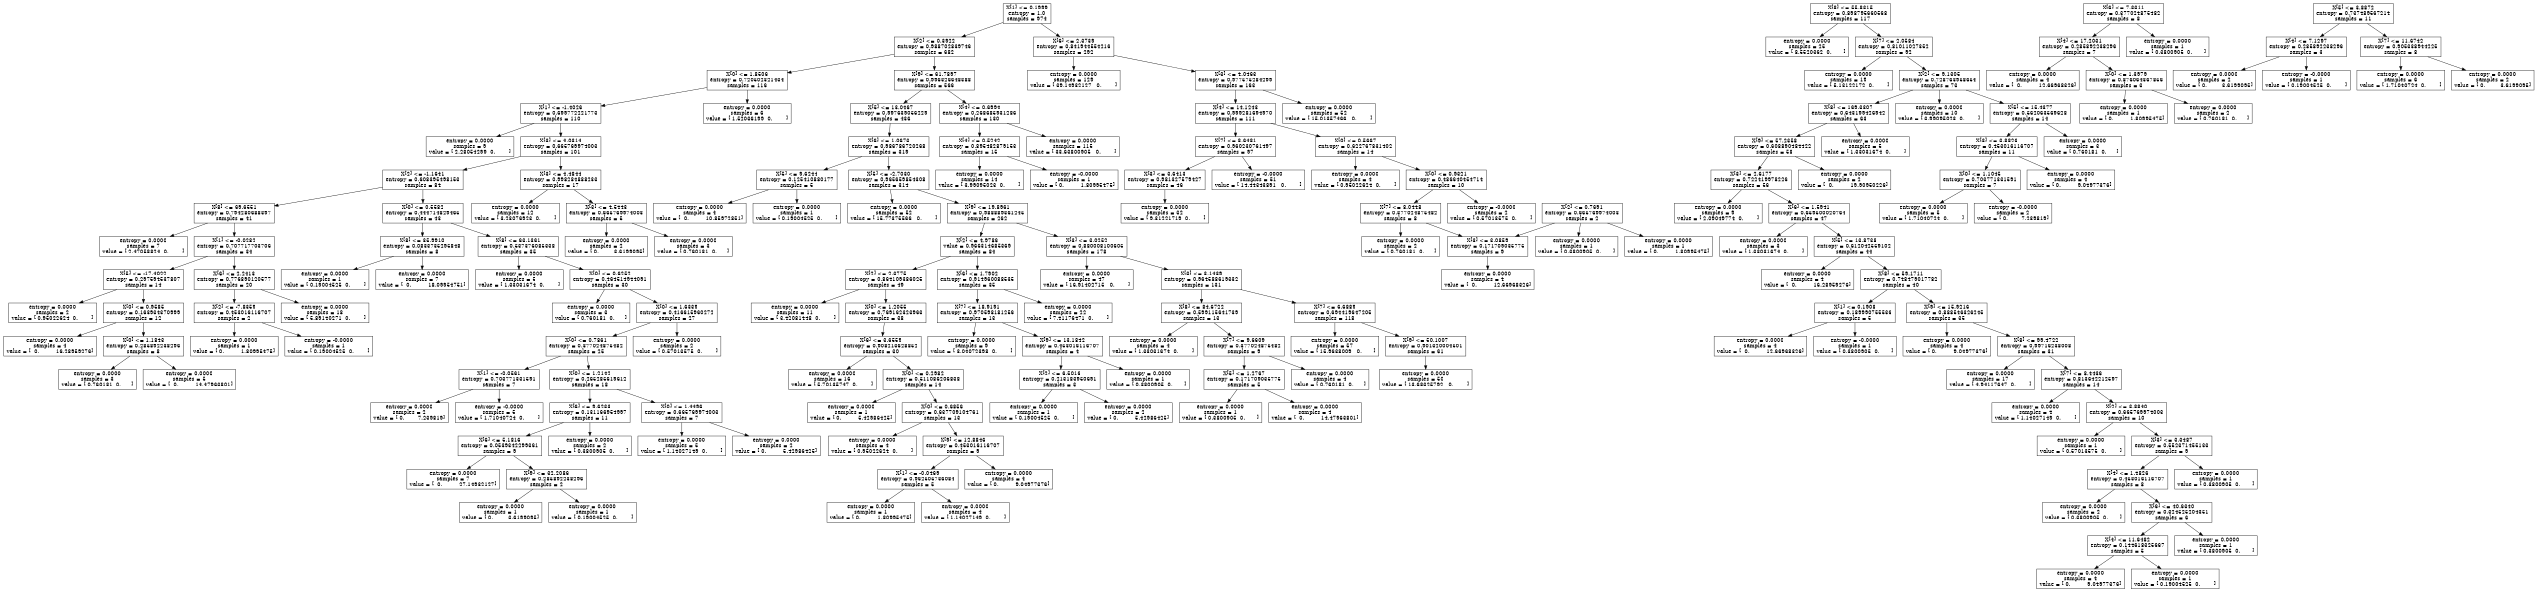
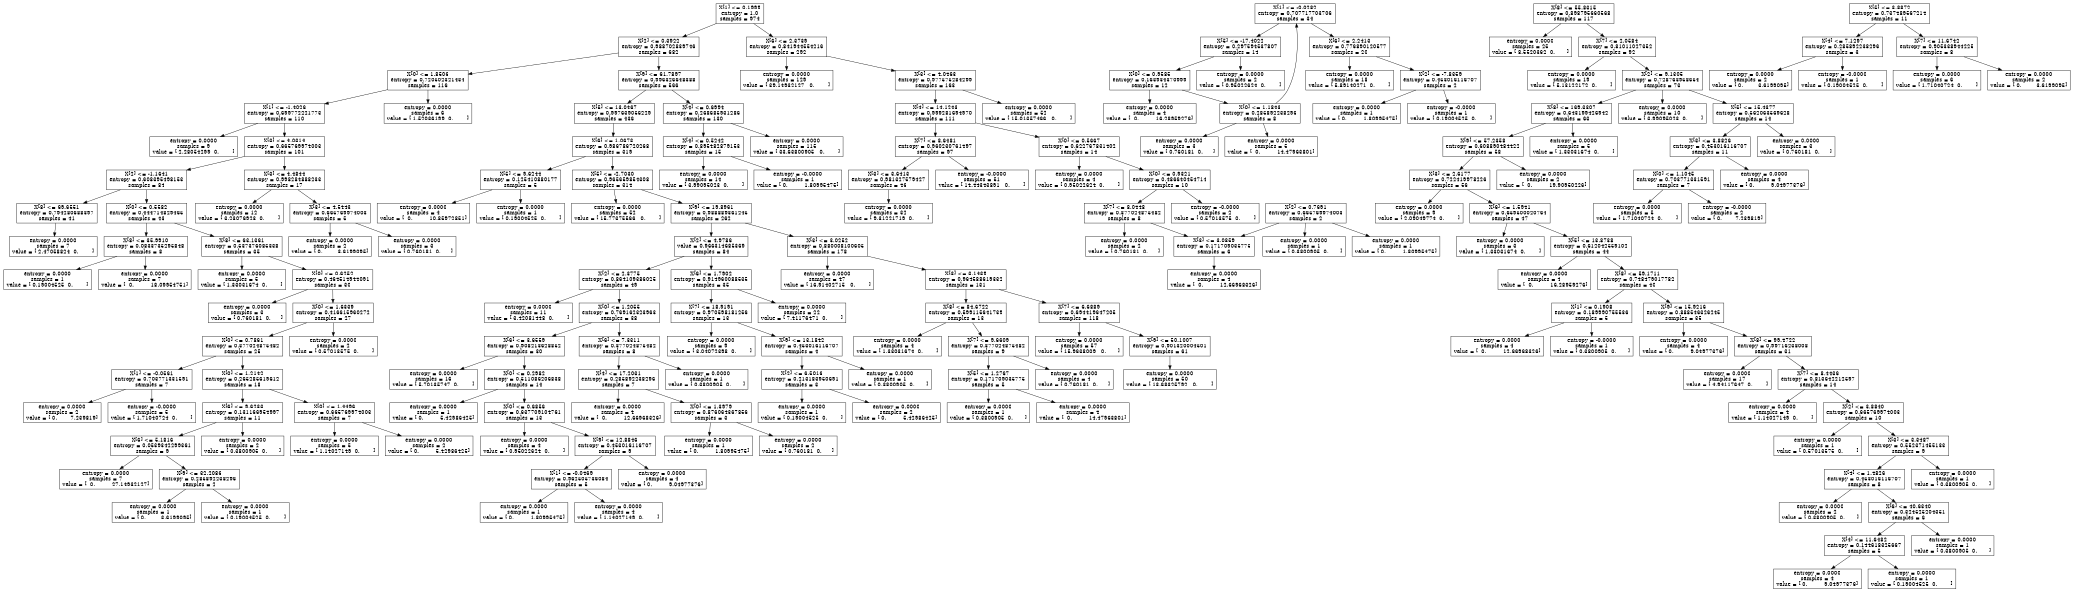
edge "X[8] <= 69.6551 entropy = 0.794280688397 samples = 41" -> "X[1] <= -0.0282 entropy = 0.707717703706 samples = 34": now "X[0] <= 1.1843 entropy = 0.285892238296 samples = 8" -> "X[1] <= -0.0282 entropy = 0.707717703706 samples = 34"
node "X[3] <= 3.0859 entropy = 0.171709035775 samples = 9": label "X[3] <= 3.0859 entropy = 0.171709035775 samples = 9" -> "X[3] <= 3.0859 entropy = 0.171709035775 samples = 6"
edge "X[0] <= 1.2055 entropy = 0.769162323963 samples = 38" -> "X[6] <= 7.3311 entropy = 0.377024875482 samples = 8": added
